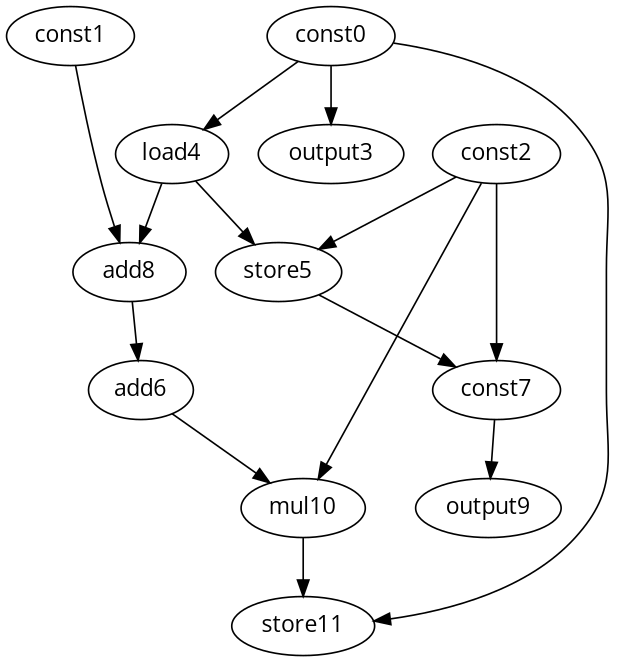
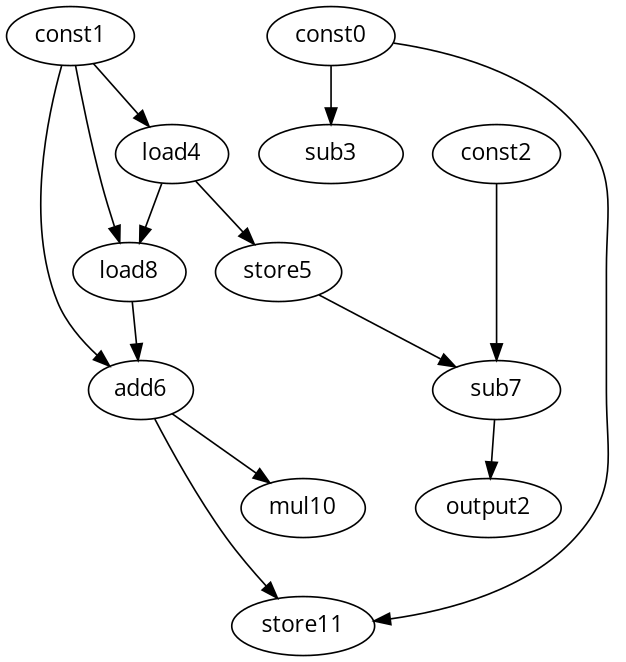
edge "const0" -> "load4": now "const1" -> "load4"
node "output3": label "output3" -> "sub3"
edge "const2" -> "store5": removed
edge "const1" -> "add6": added
node "add8": label "add8" -> "load8"
edge "const2" -> "mul10": removed
node "const7": label "const7" -> "sub7"
node "output9": label "output9" -> "output2"
edge "mul10" -> "store11": now "add6" -> "store11"
